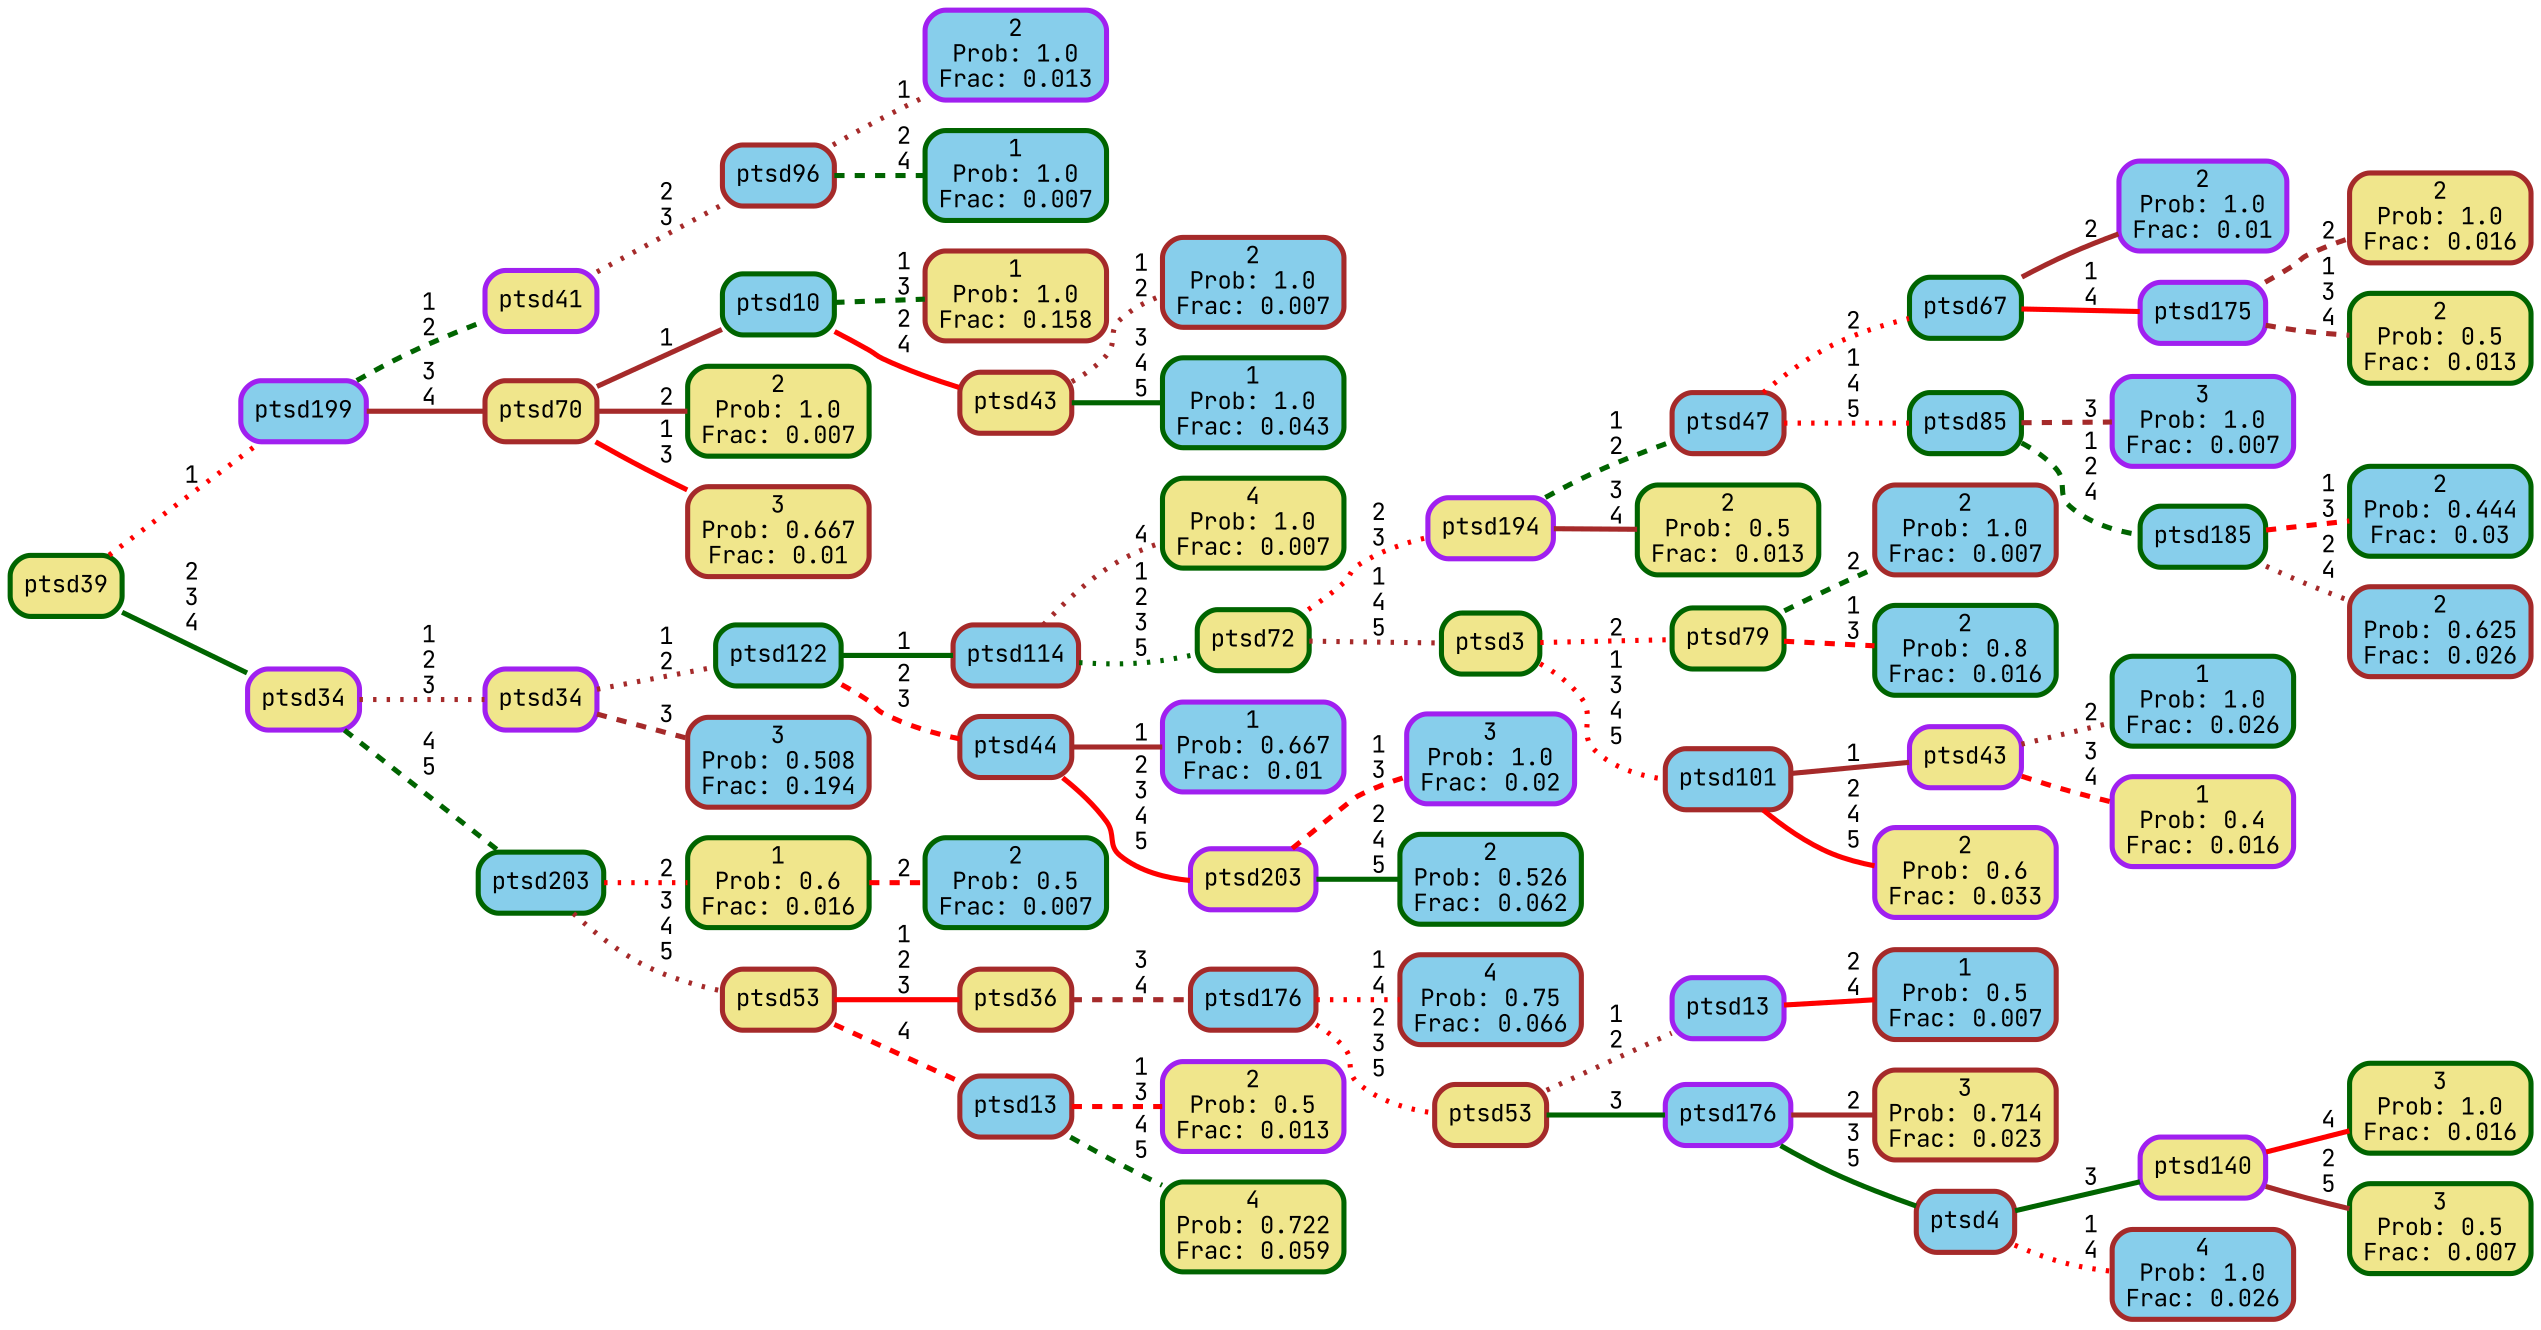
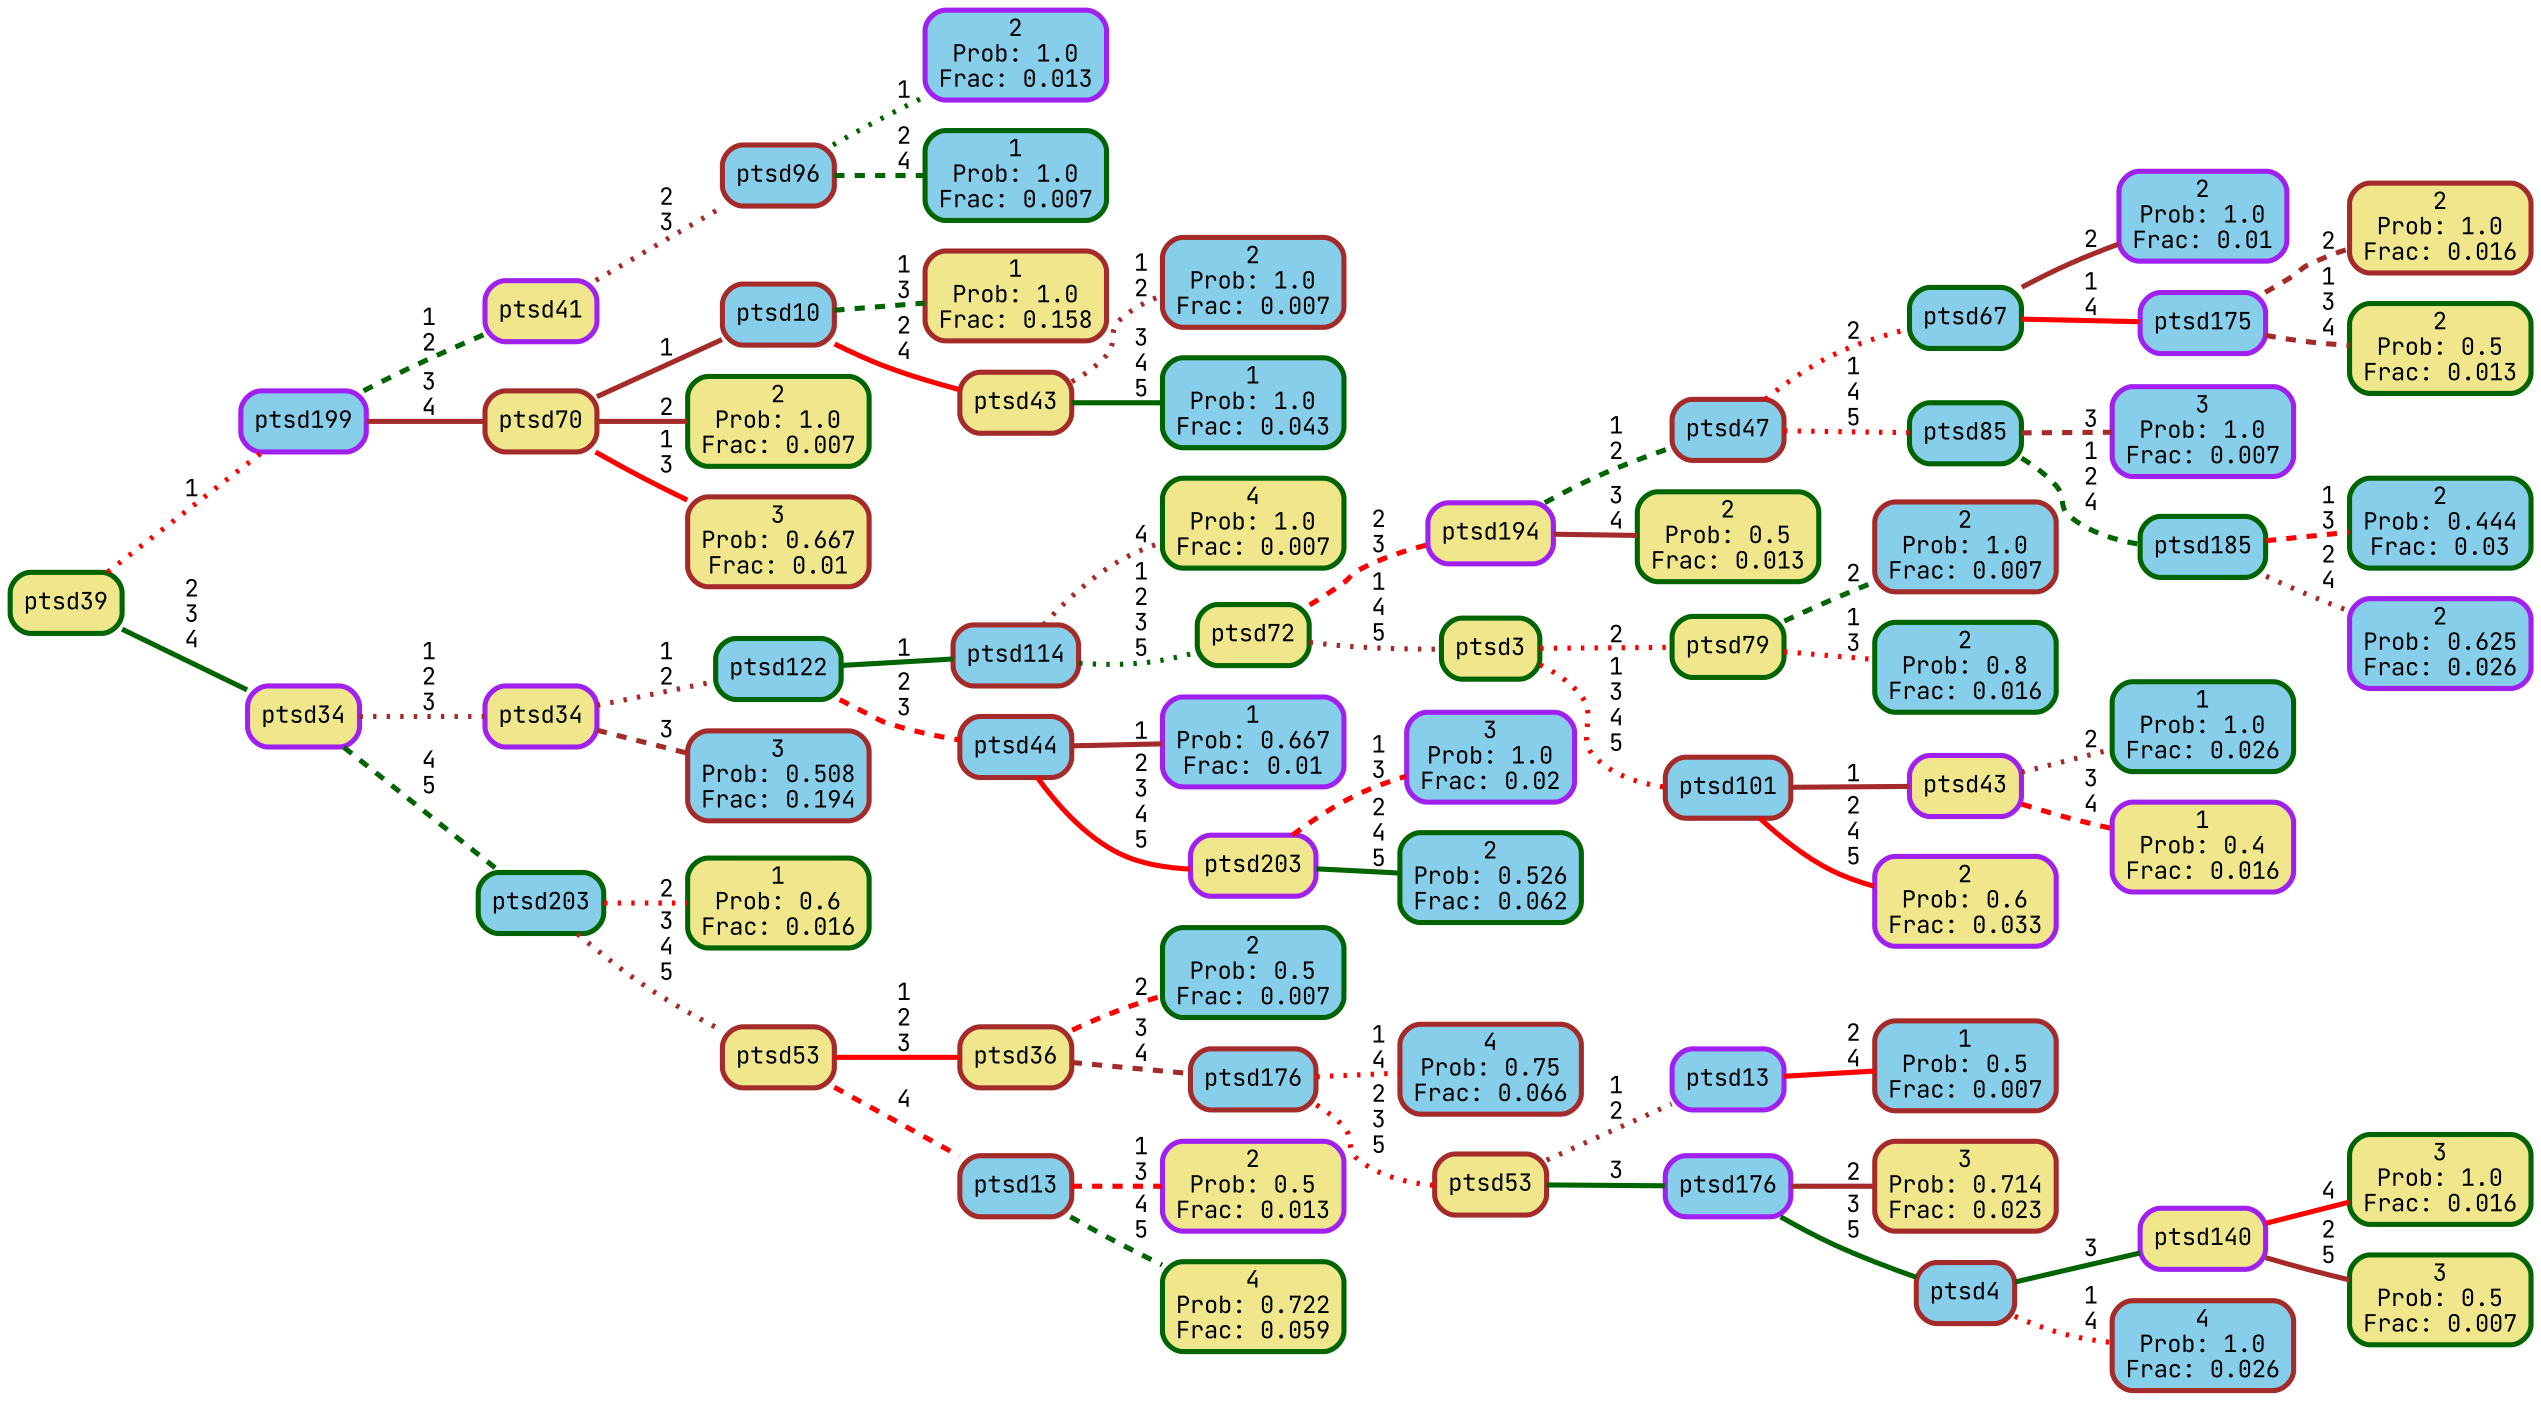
edge "2 Prob: 1.0 Frac: 0.013" -- "ptsd96": color brown -> darkgreen
node "ptsd10": color darkgreen -> brown
edge "ptsd194" -- "ptsd72": style dotted -> dashed
node "2 Prob: 0.625 Frac: 0.026": color brown -> purple
edge "ptsd79" -- "2 Prob: 0.8 Frac: 0.016": style dashed -> dotted
edge "1 Prob: 0.6 Frac: 0.016" -- "2 Prob: 0.5 Frac: 0.007": now "ptsd36" -- "2 Prob: 0.5 Frac: 0.007"
